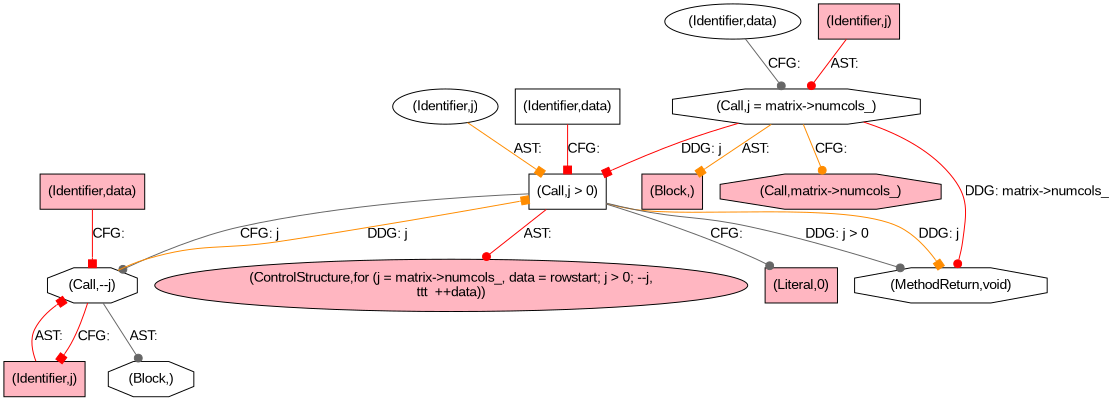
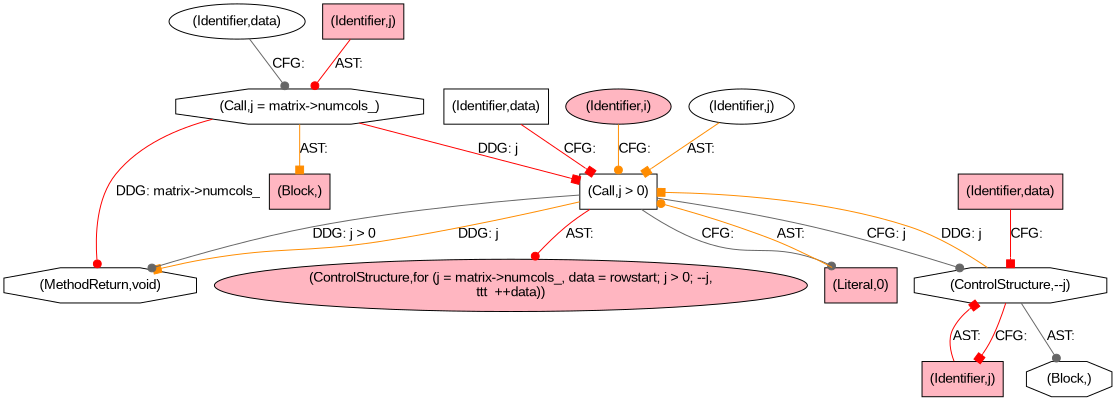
node "(Identifier,i)": added
node "(Call,matrix->numcols_)": removed
edge "(Literal,0)" -> "(Call,j > 0)": added, label "AST:"
node "(Call,--j)": label "(Call,--j)" -> "(ControlStructure,--j)"
